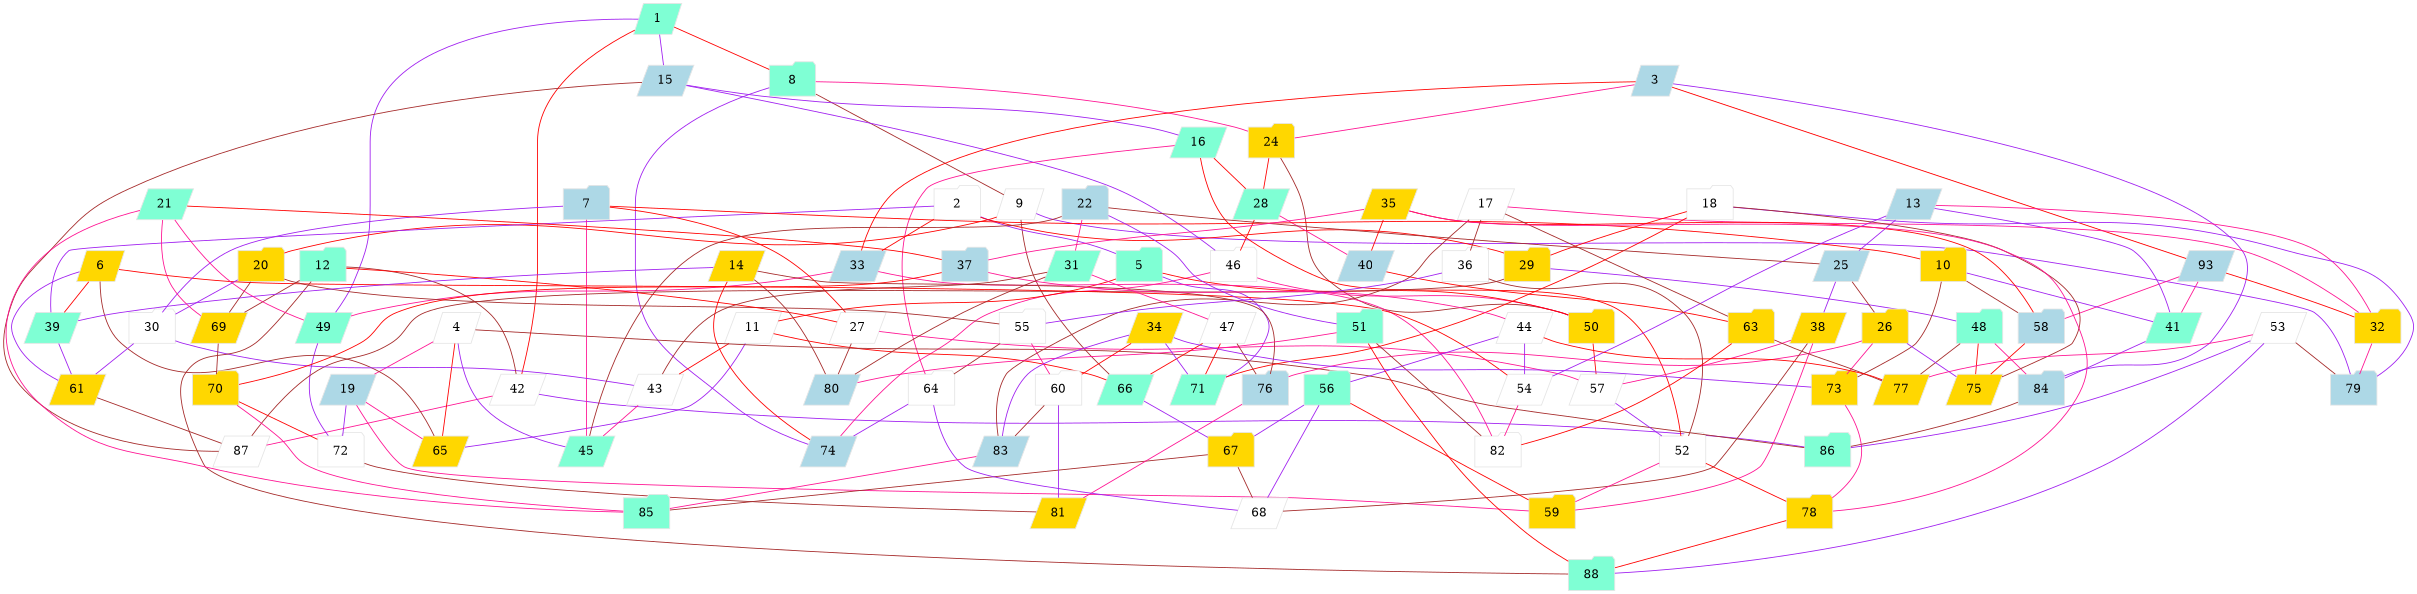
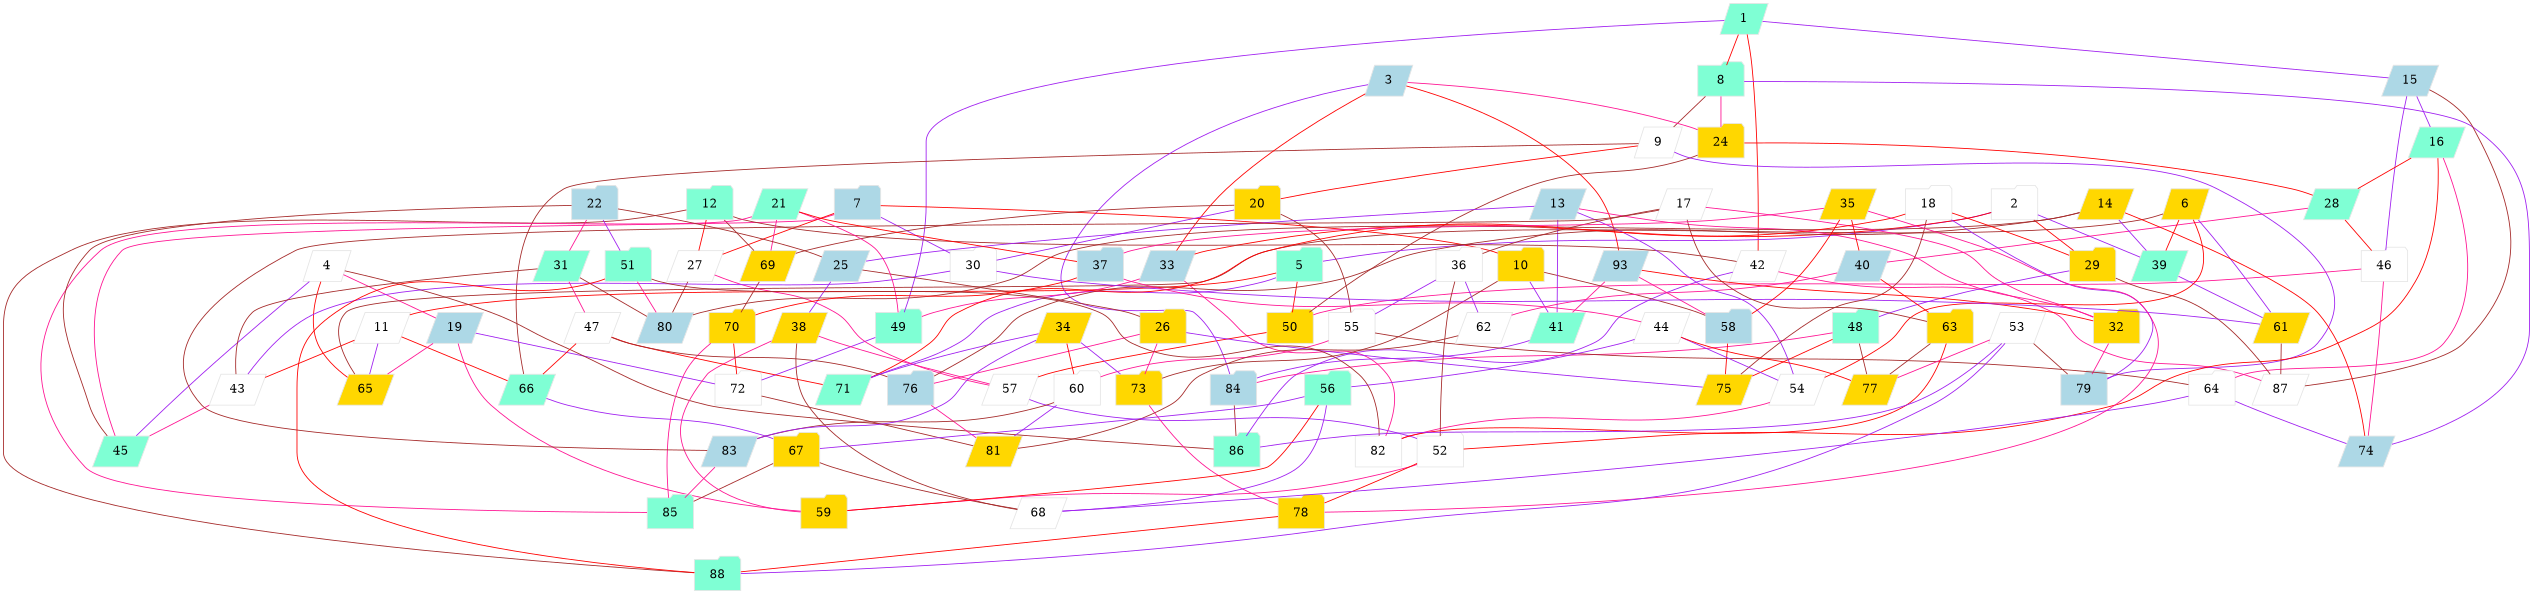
node "49": shape parallelogram -> folder
node "62": added
